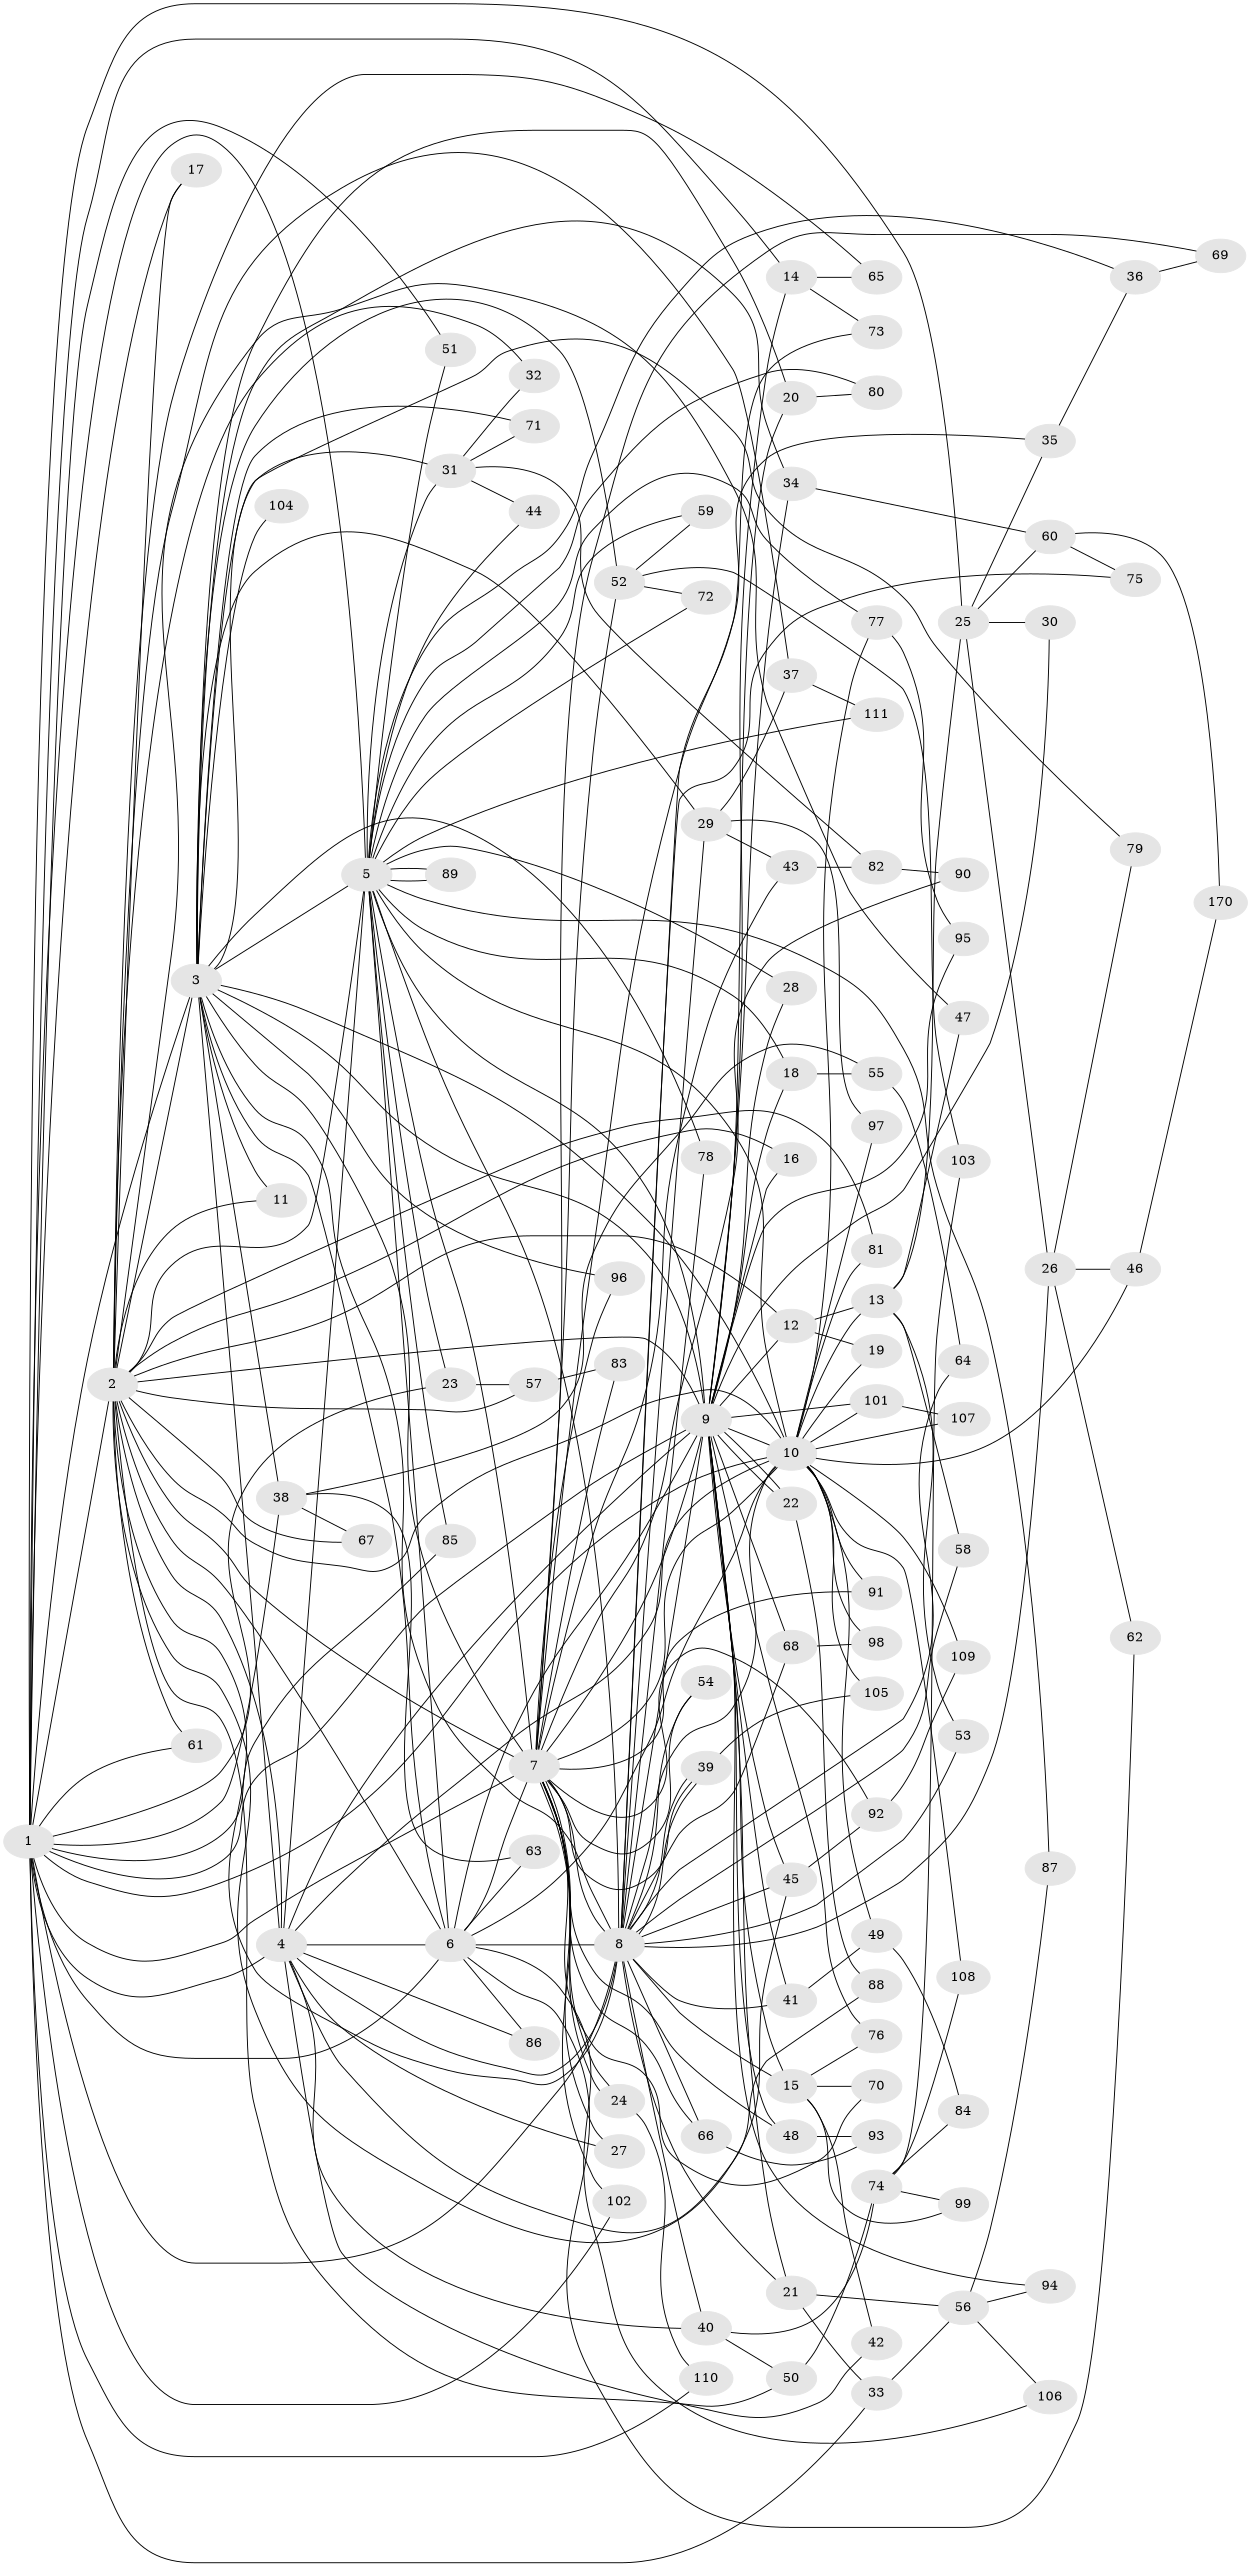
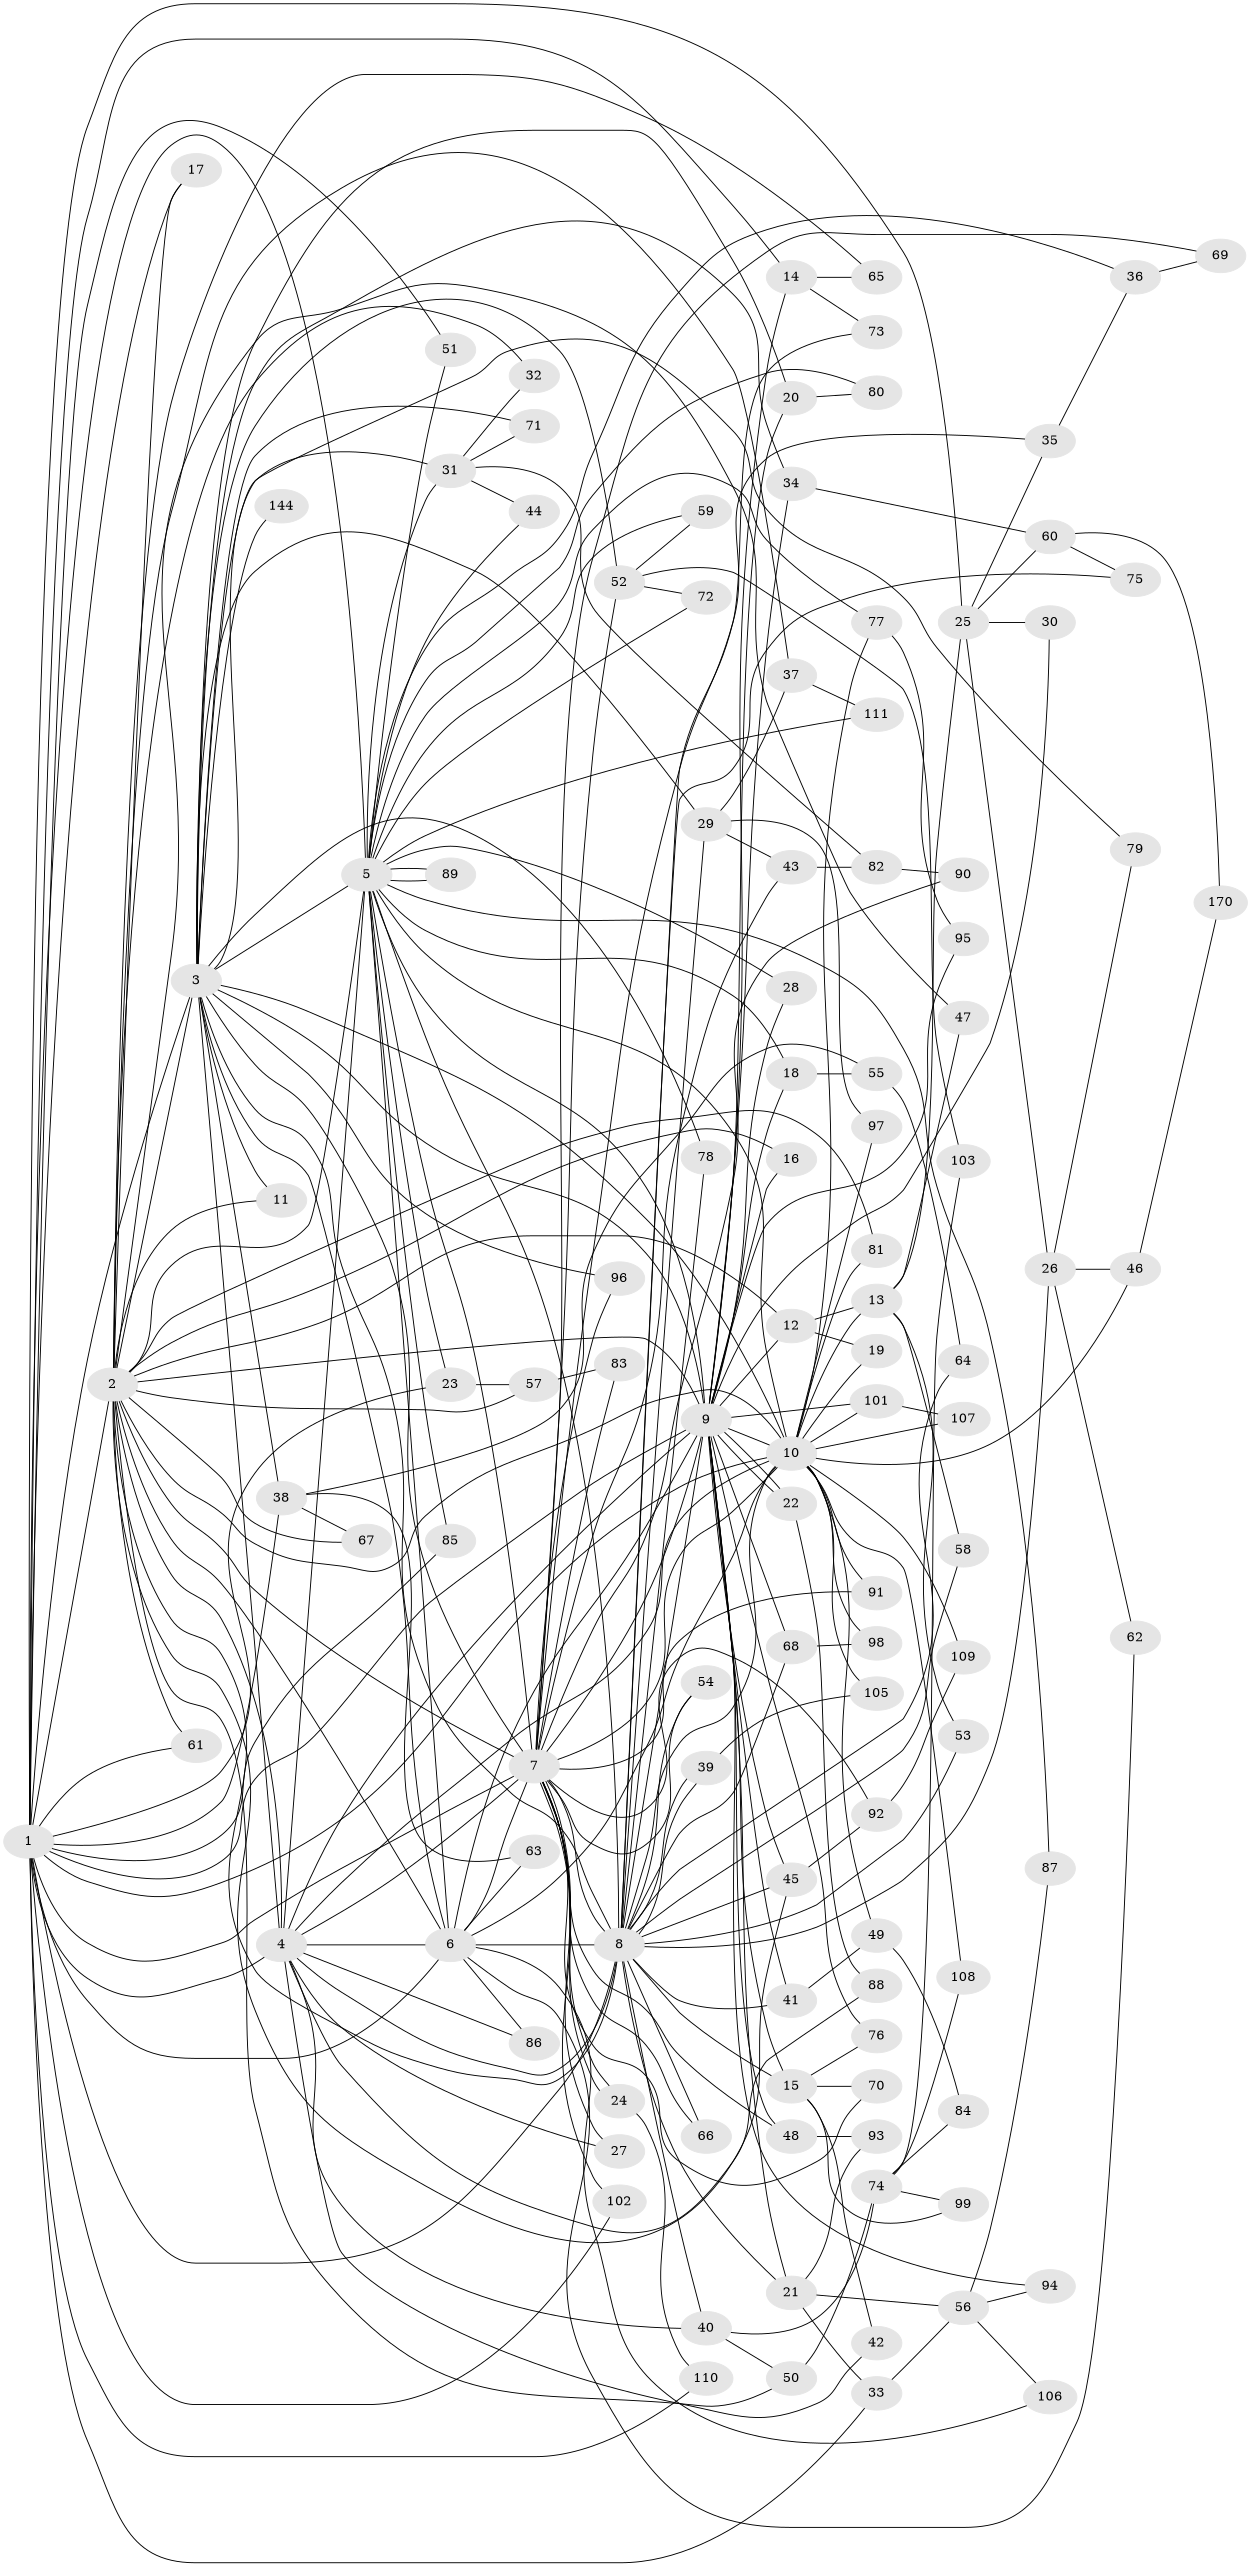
node "104": label "104" -> "144"
edge "7" -- "39": now "7" -- "4"
edge "66" -- "93": now "21" -- "93"
